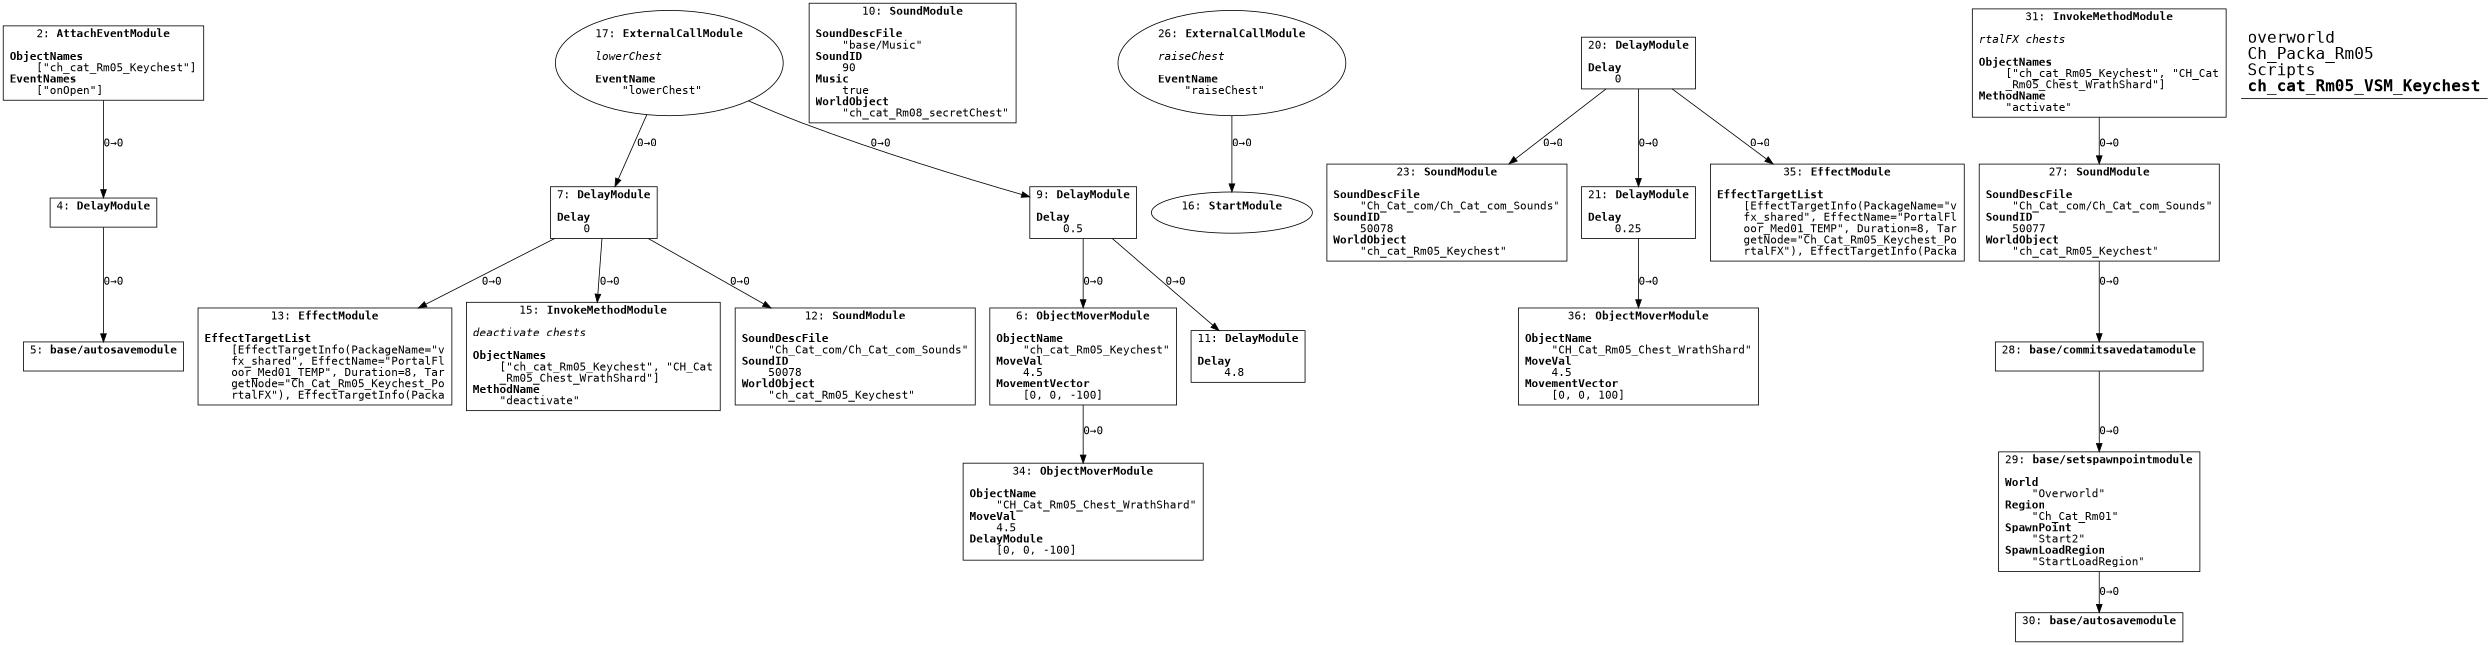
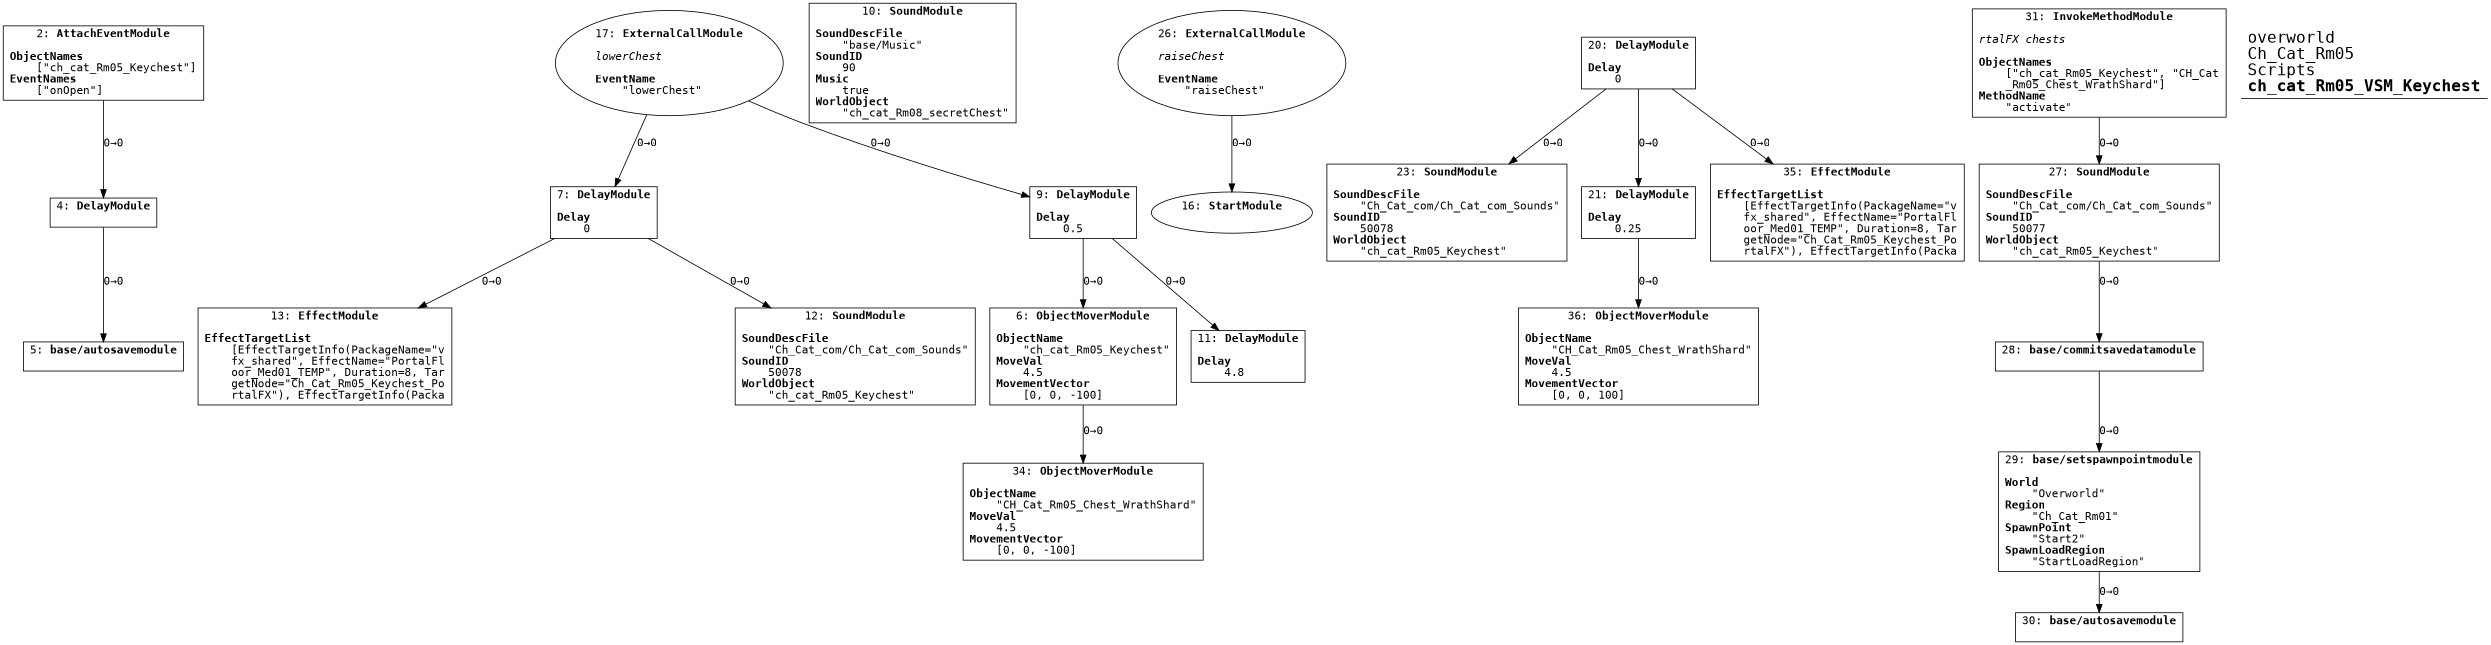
node "overworld": text "Ch_Packa_Rm05" -> "Ch_Cat_Rm05"
node "15:": removed
node "34:": text "DelayModule" -> "MovementVector"
